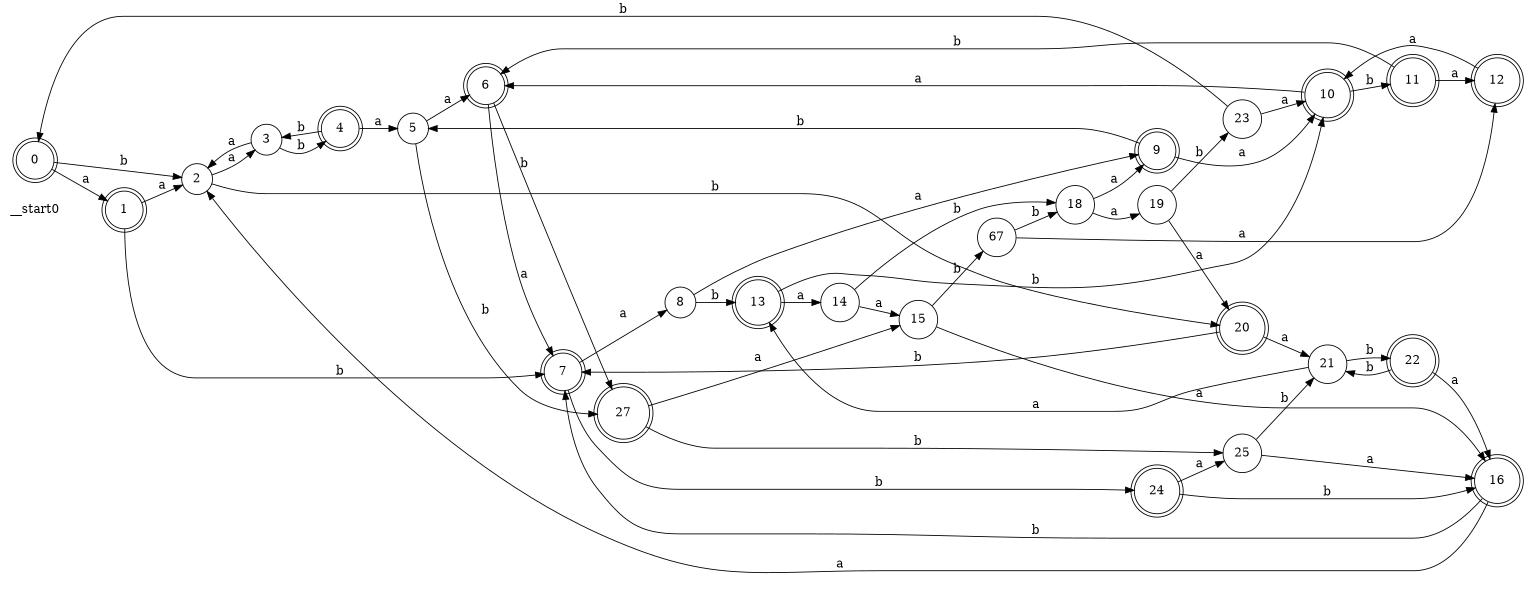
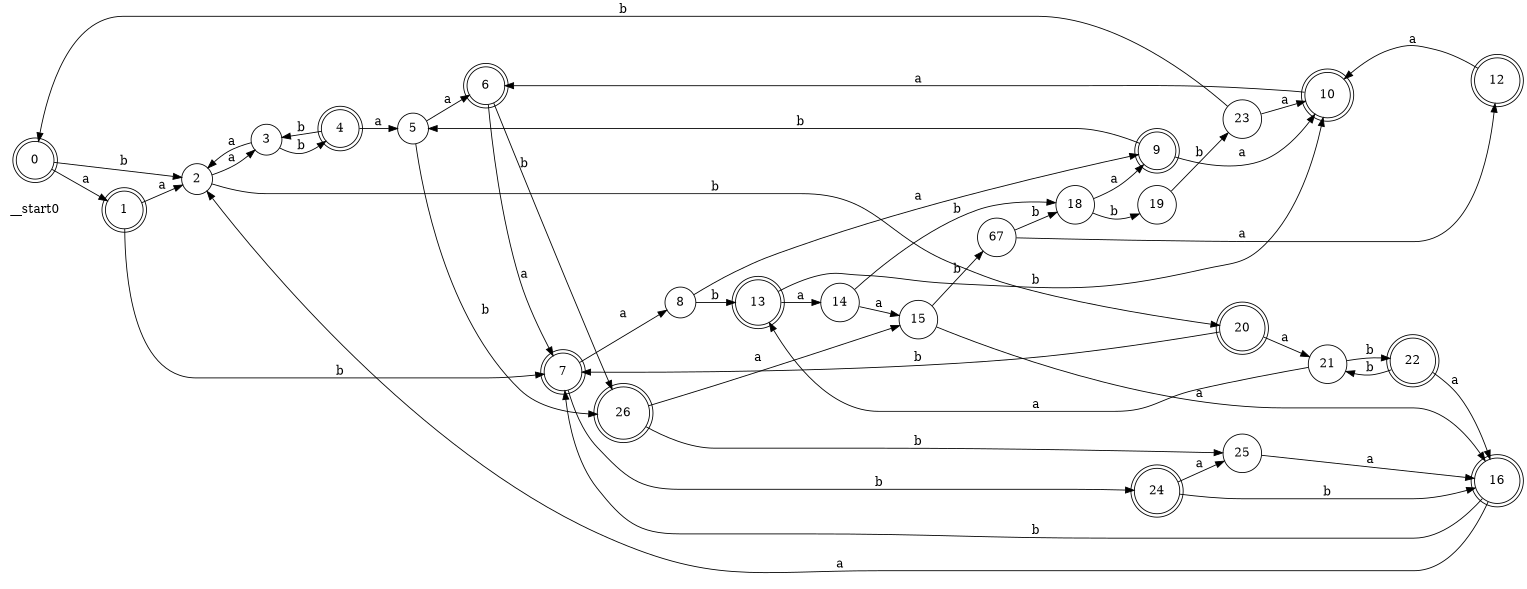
node "11": removed
edge "18" -> "19": label "a" -> "b"
edge "19" -> "20": removed, label "a"
node "27": label "27" -> "26"
edge "25" -> "21": removed, label "b"
